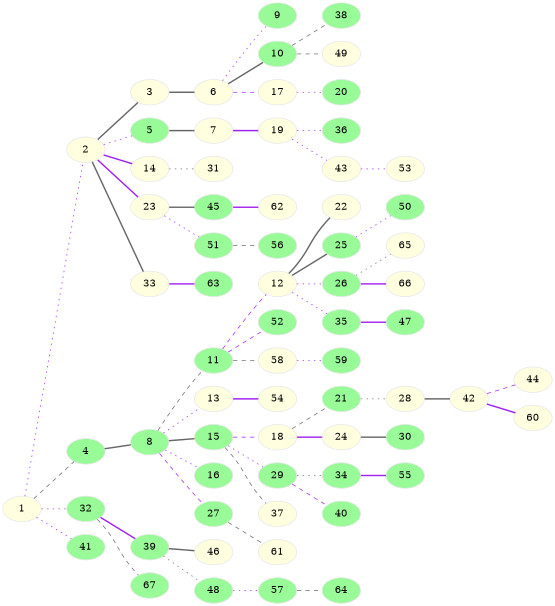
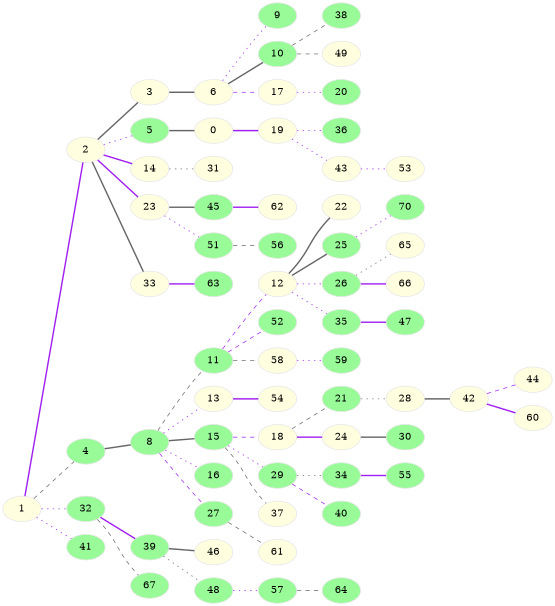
node "7": label "7" -> "0"
node "50": label "50" -> "70"
edge "2" -- "1": style dotted -> bold
